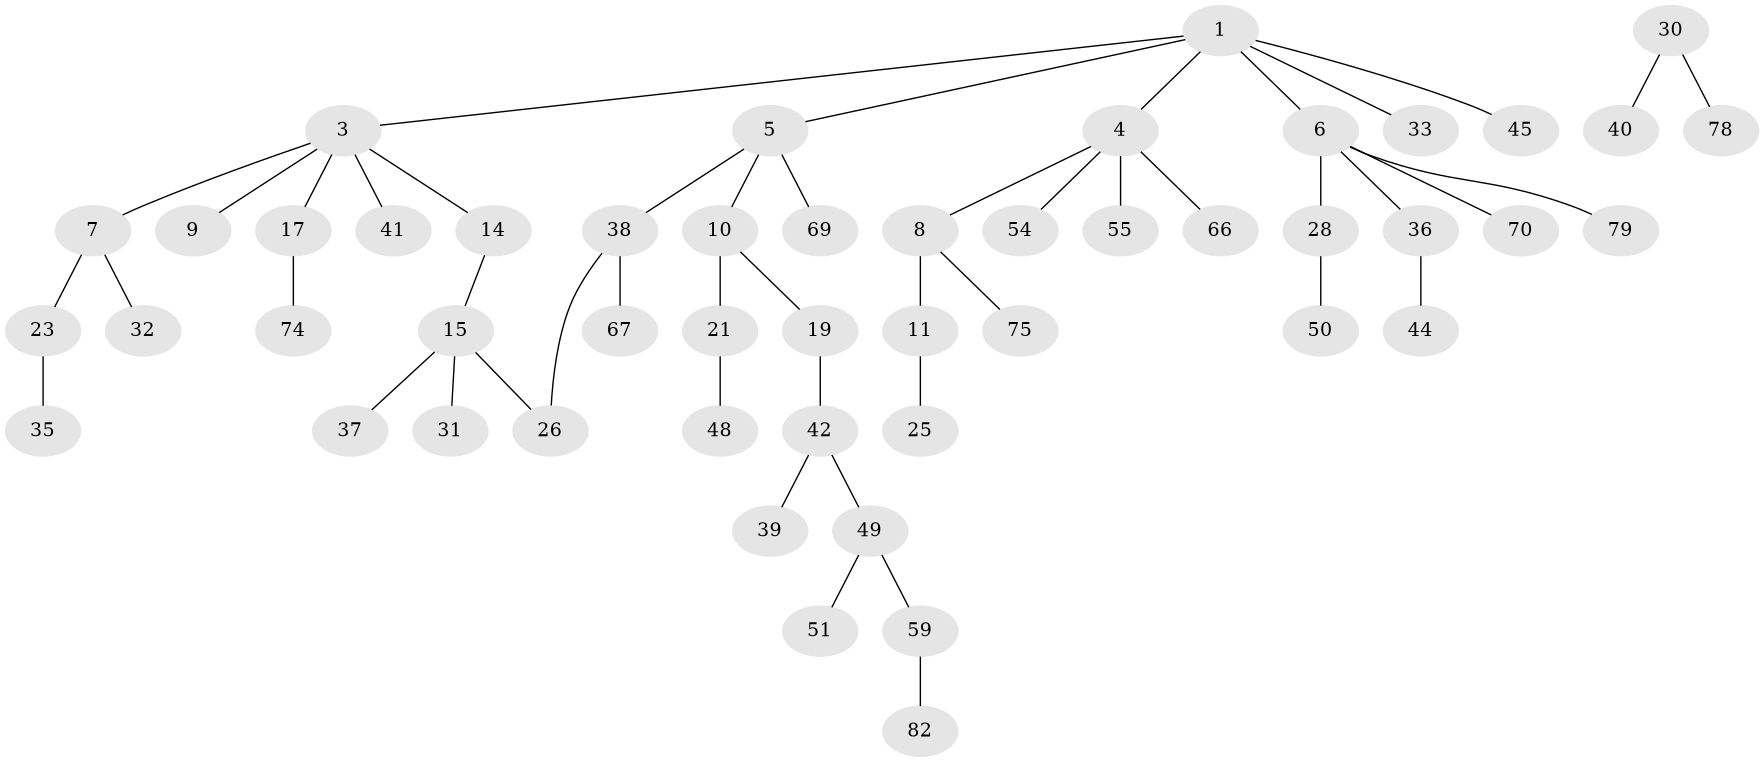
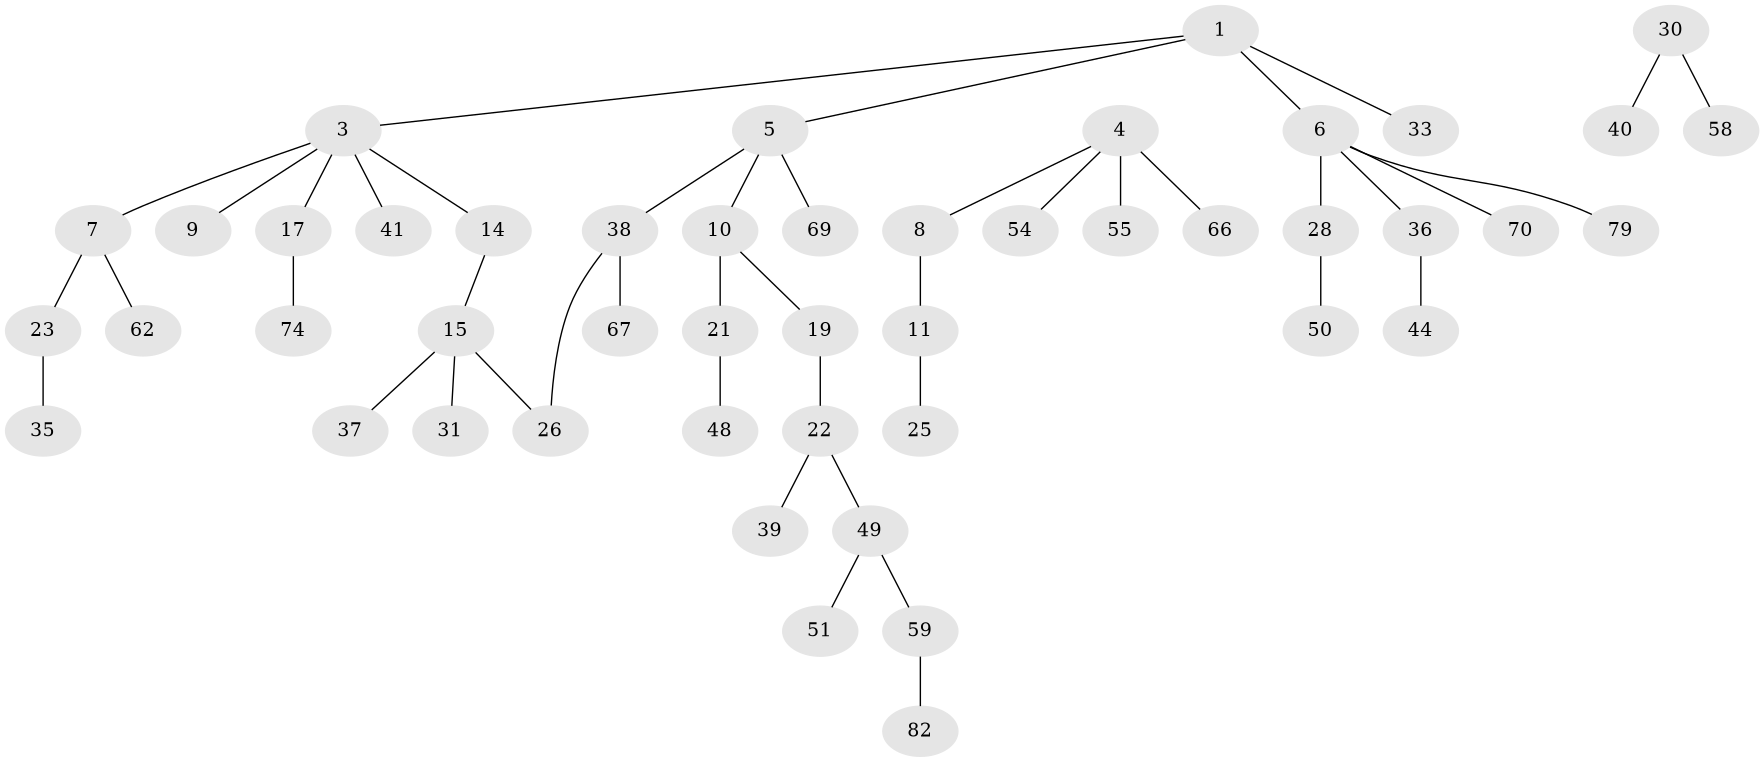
edge "1" -- "4": removed
node "45": removed
node "78": label "78" -> "58"
node "32": label "32" -> "62"
node "75": removed
node "42": label "42" -> "22"
